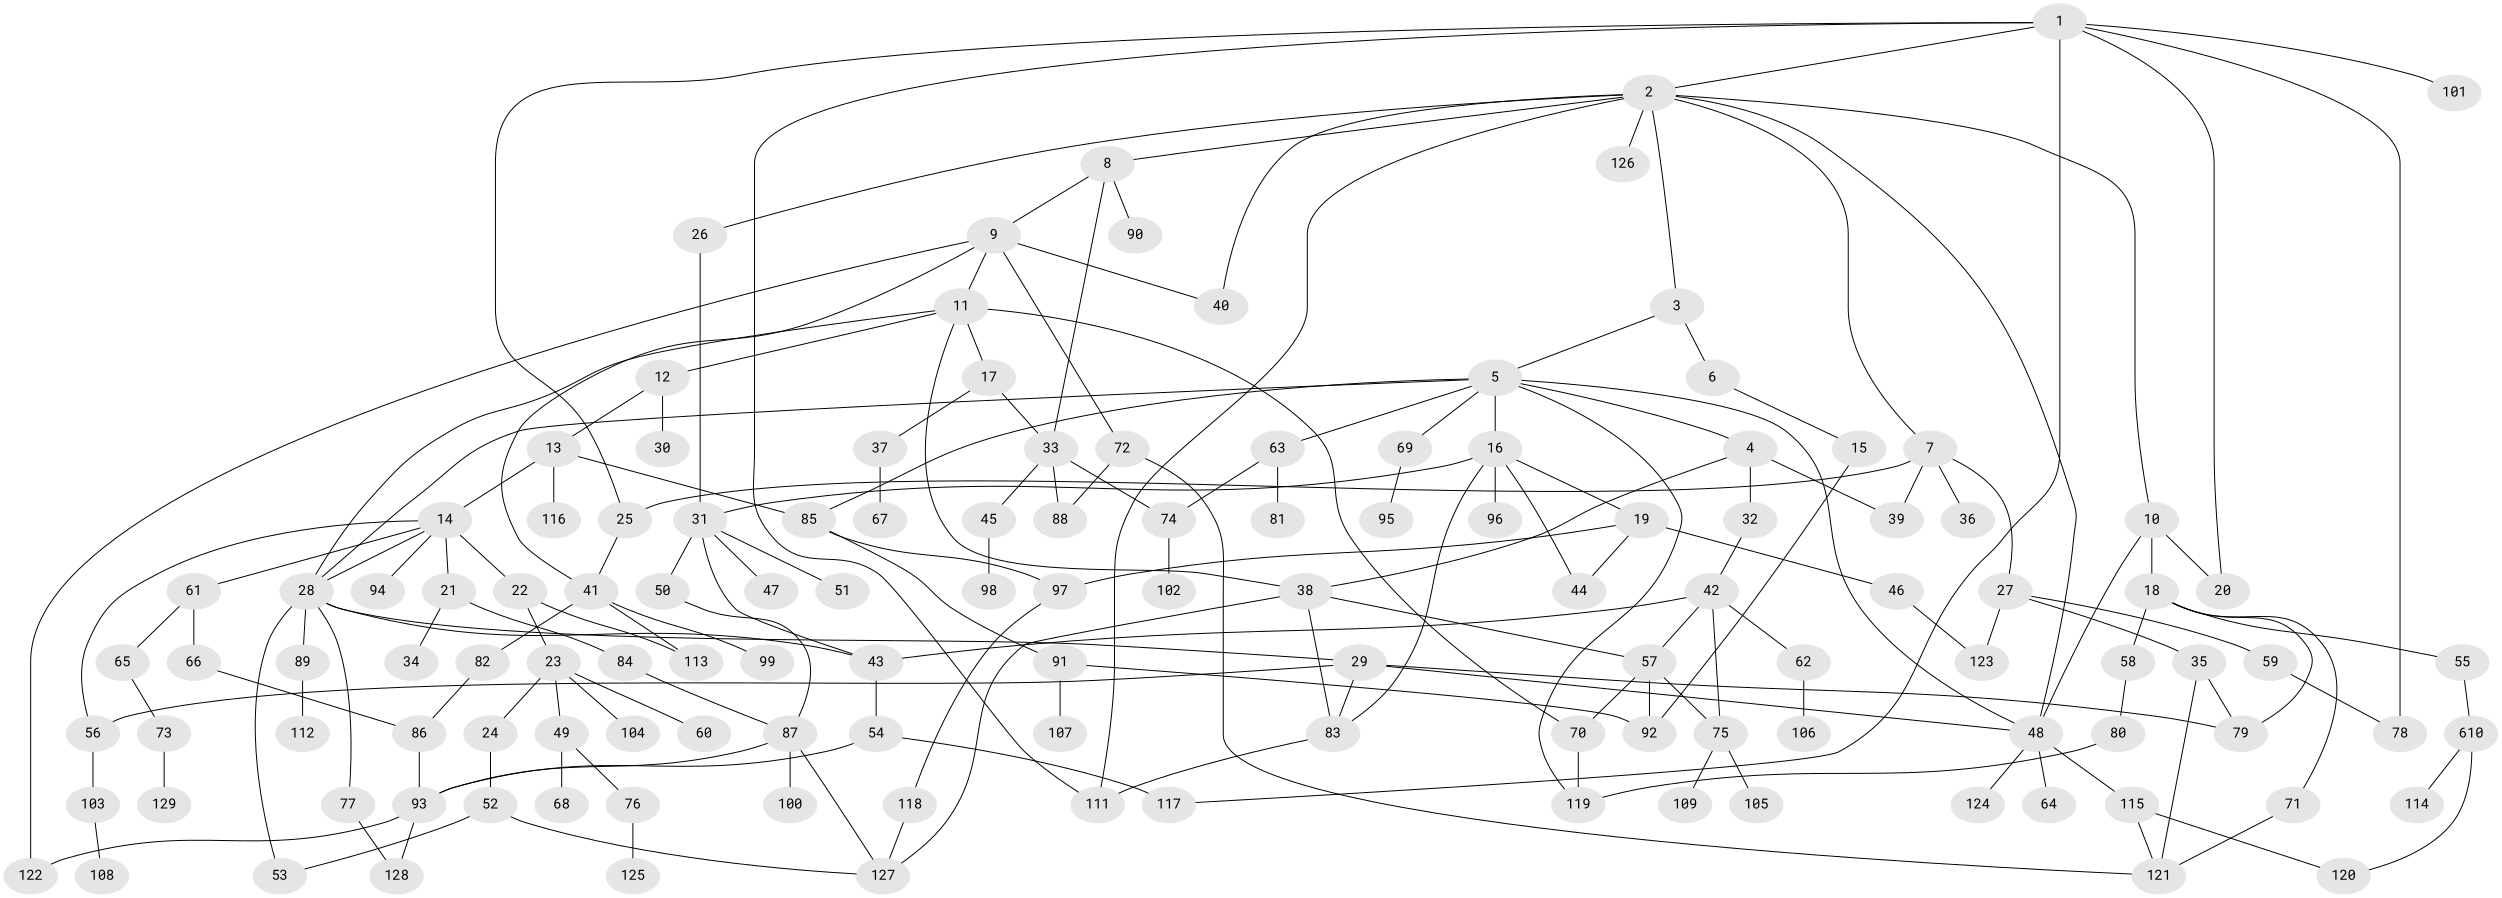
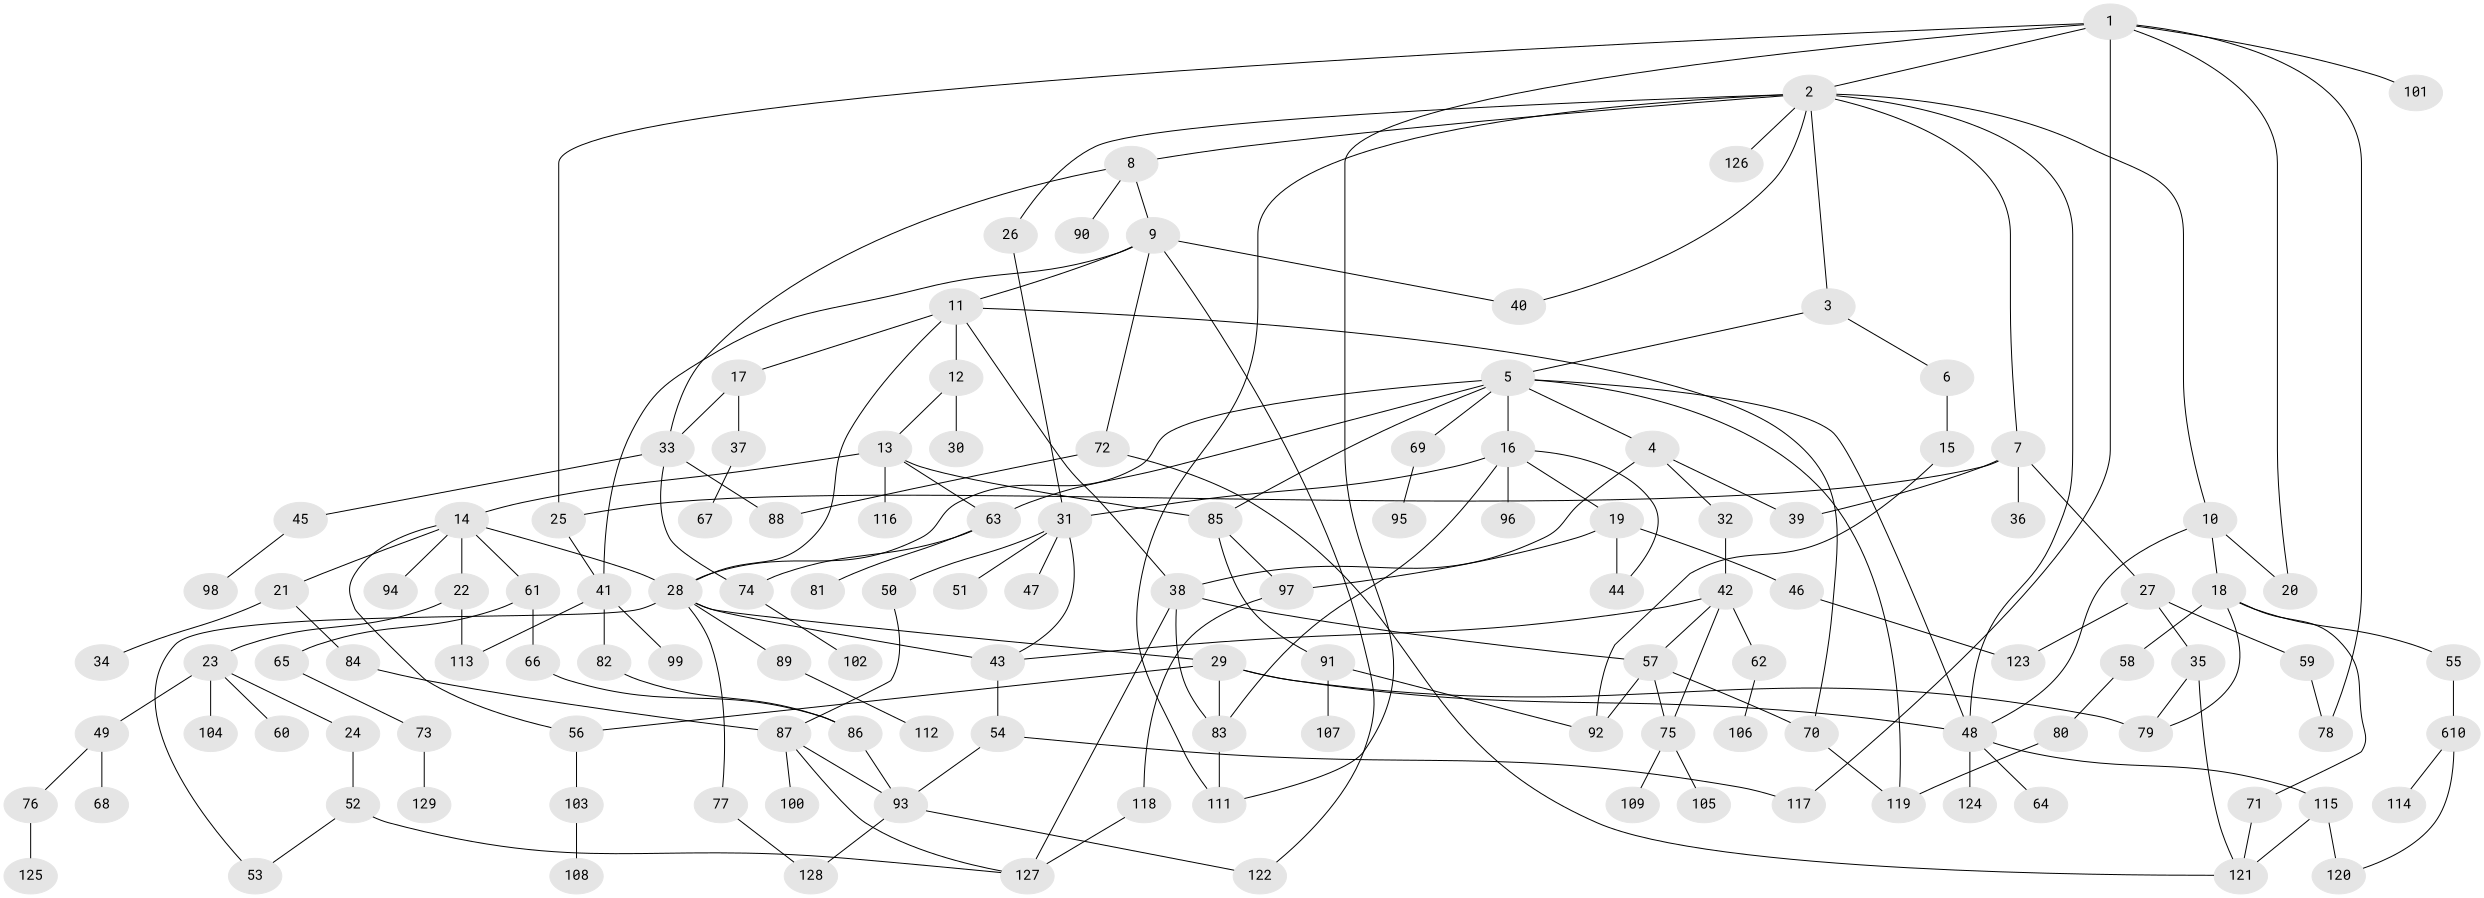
edge "13" -- "63": added
